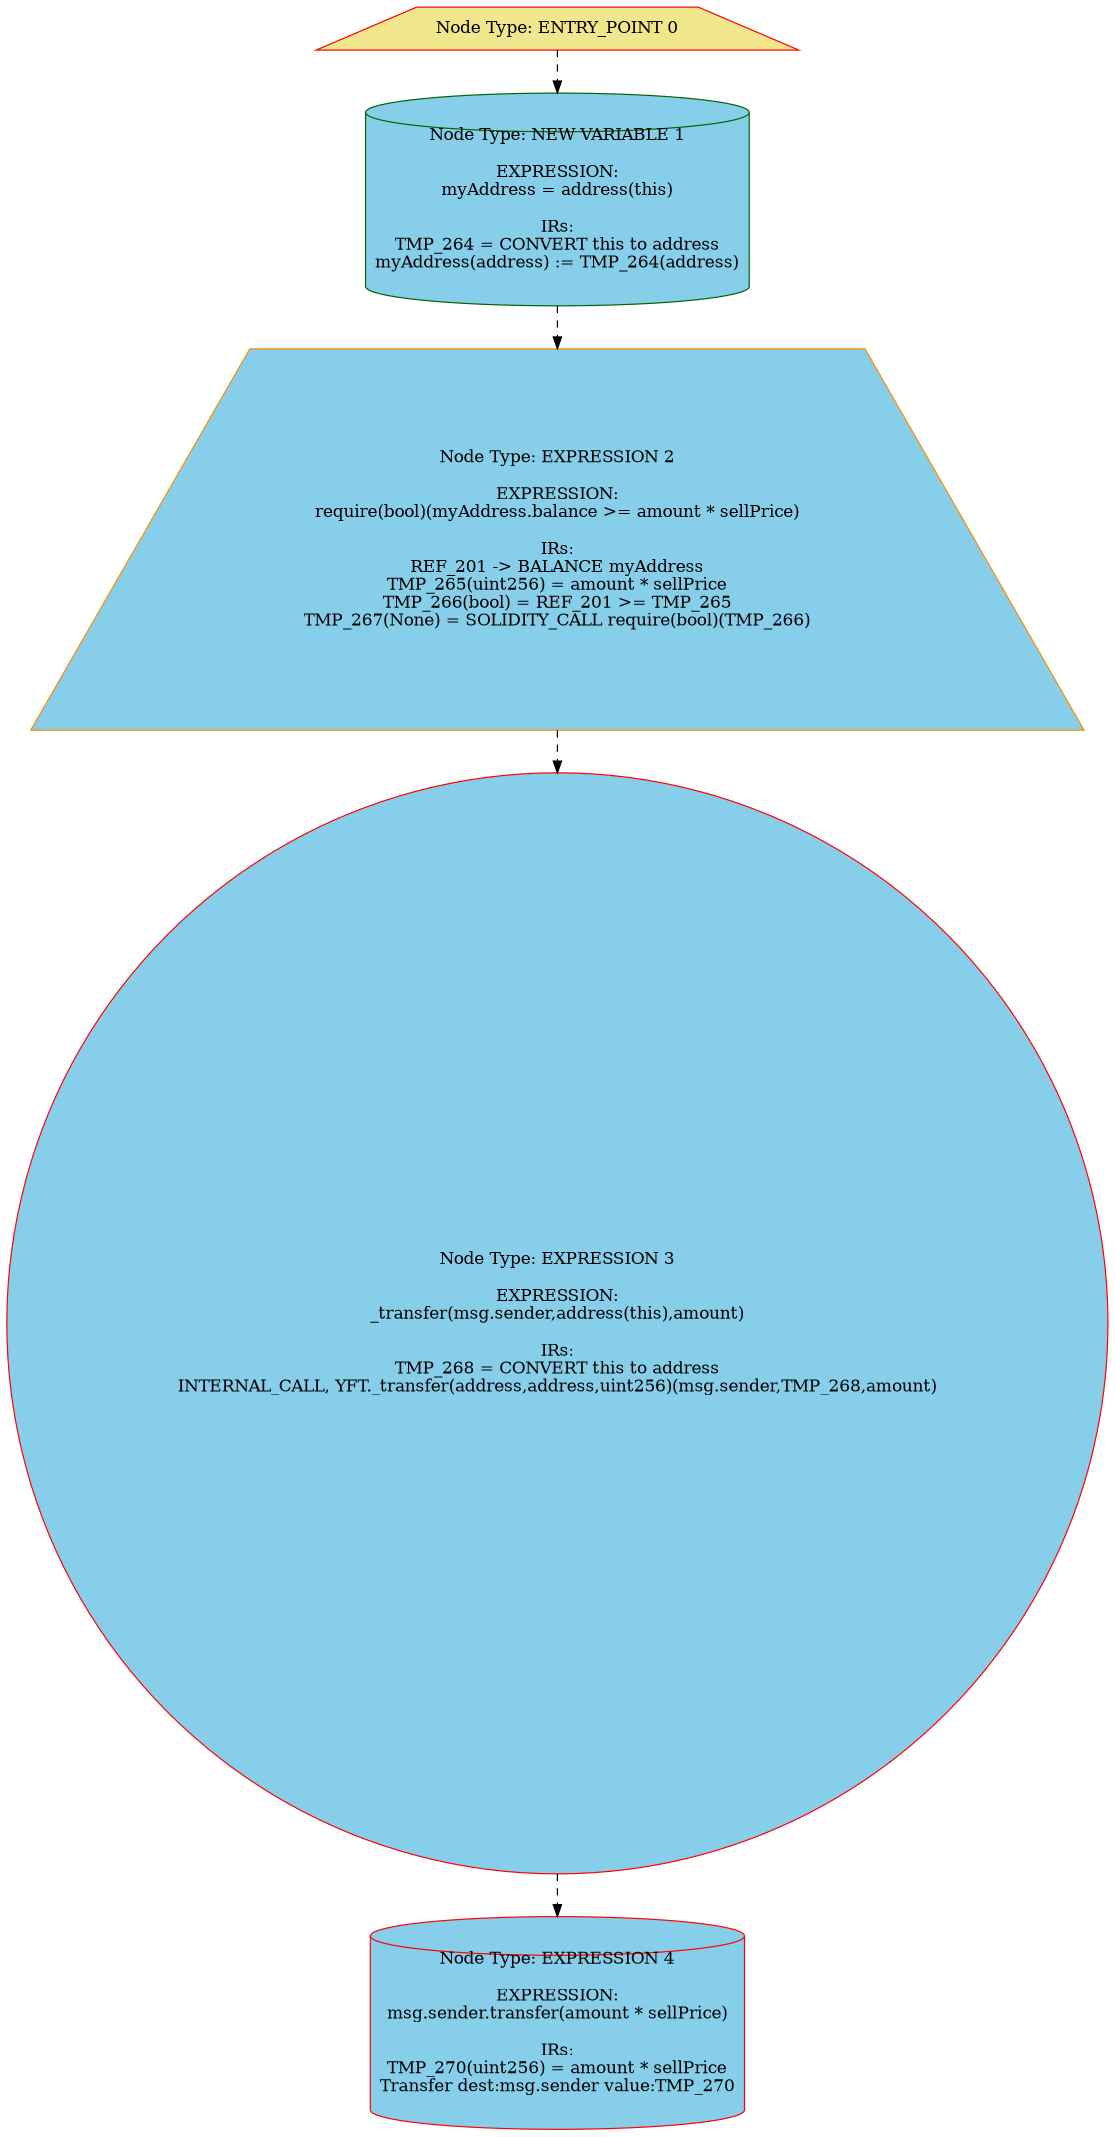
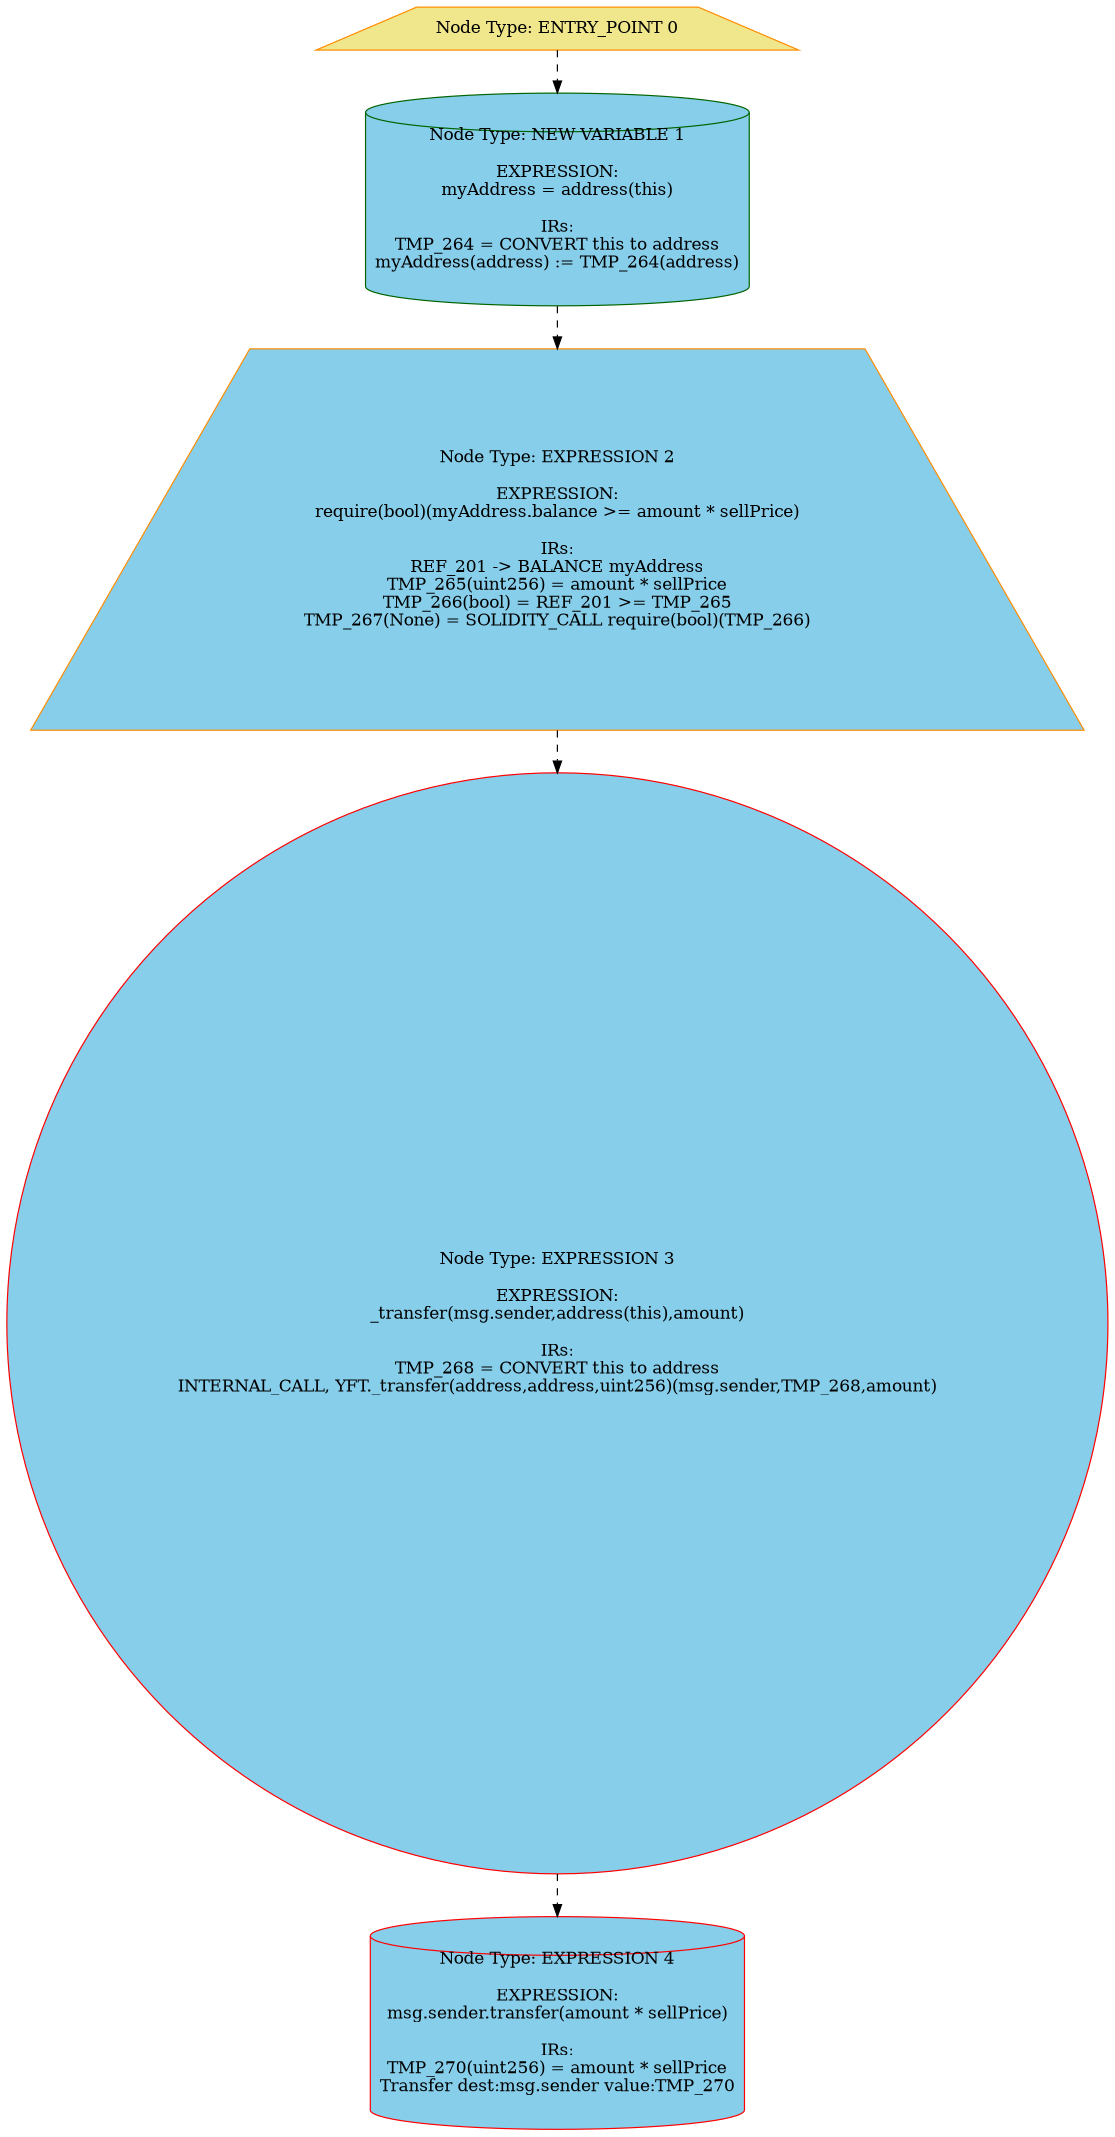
node "Node Type: ENTRY_POINT 0": color red -> darkorange
